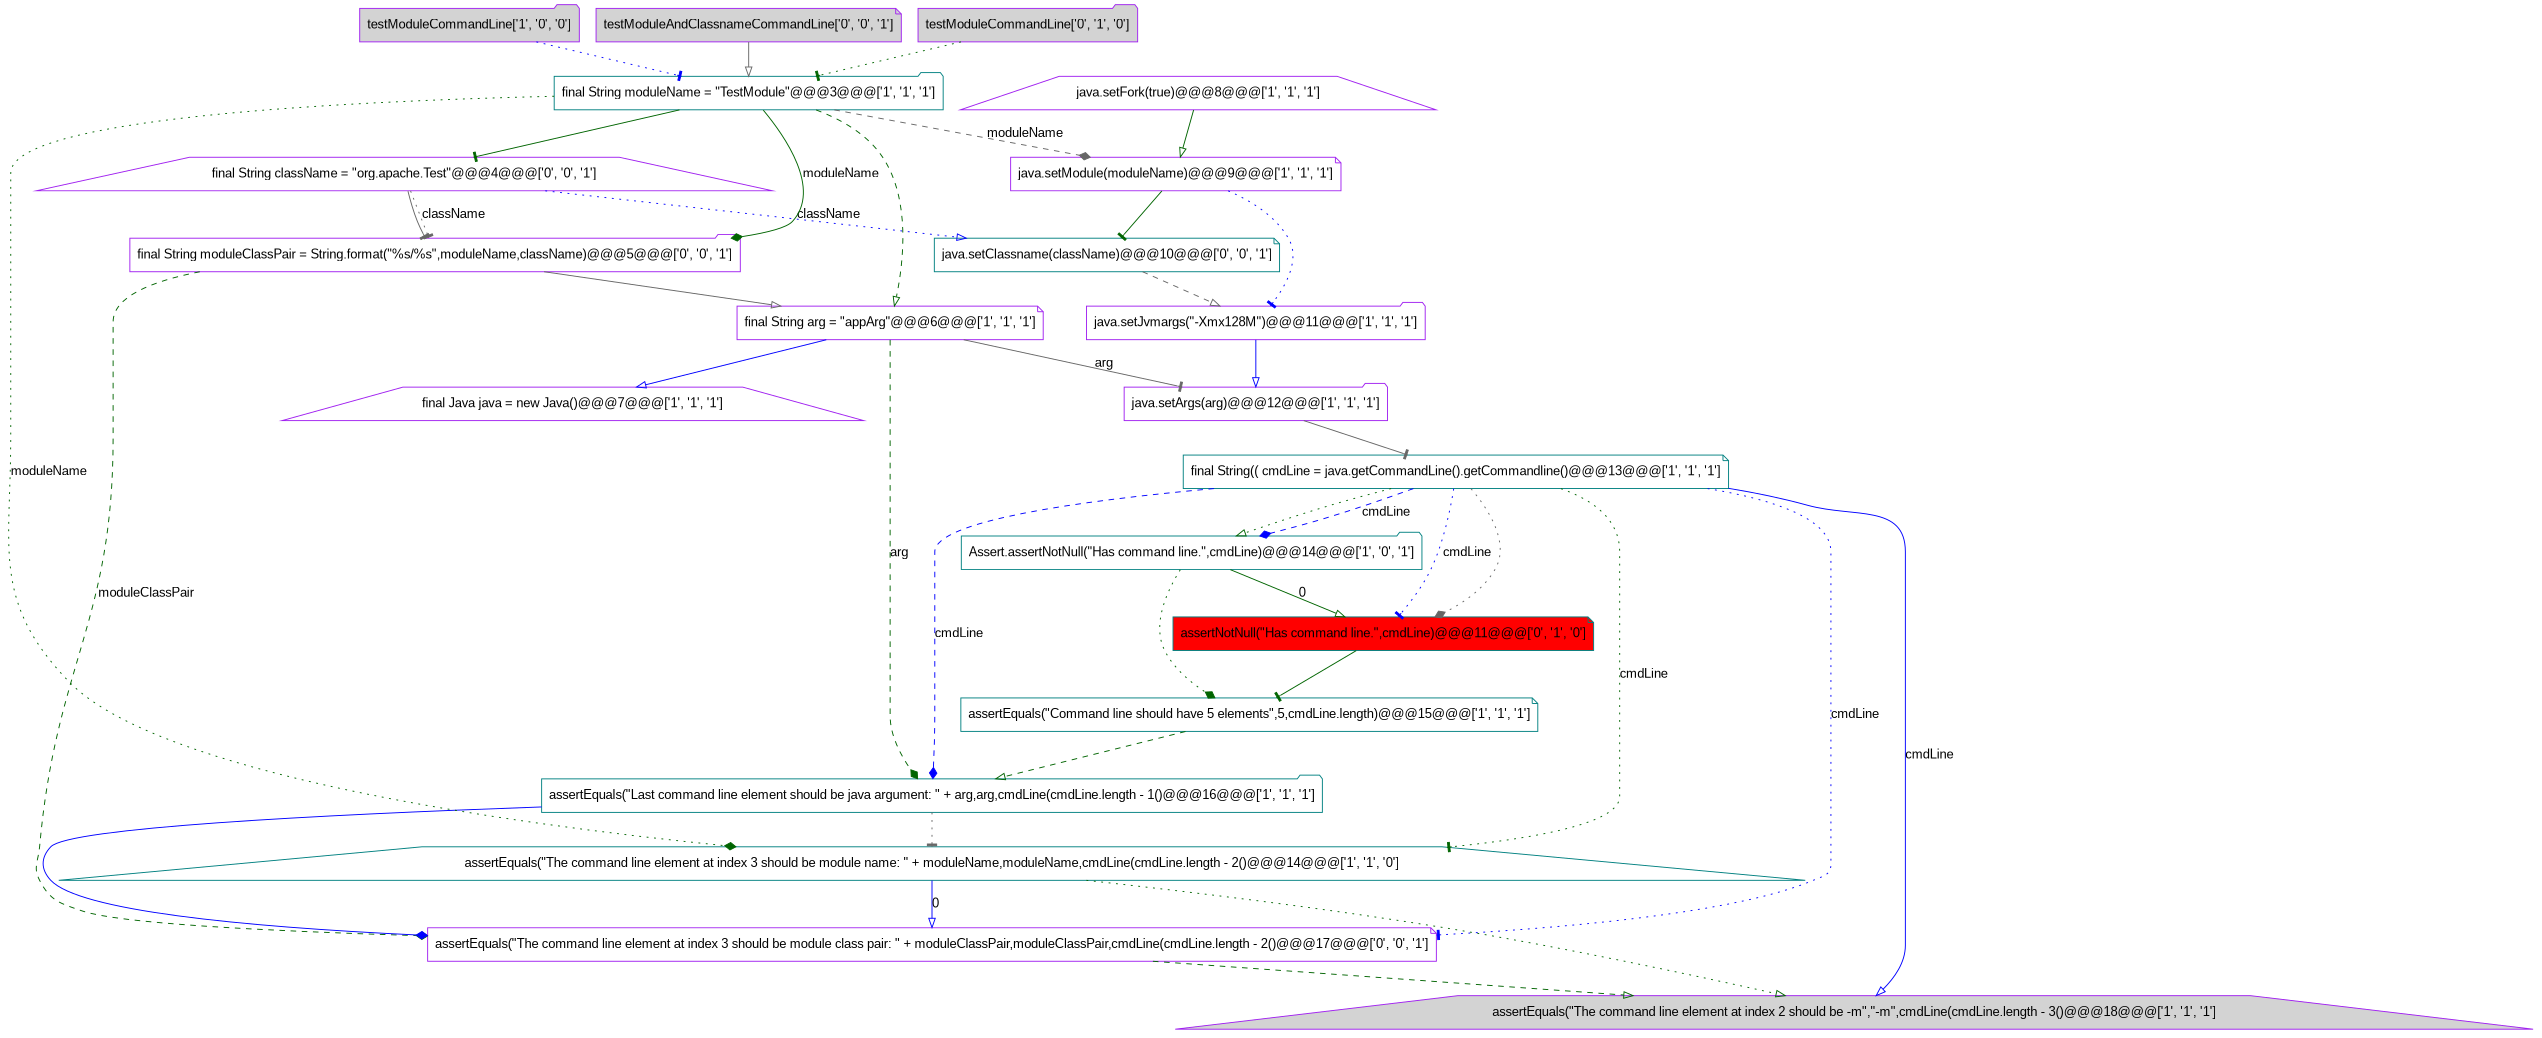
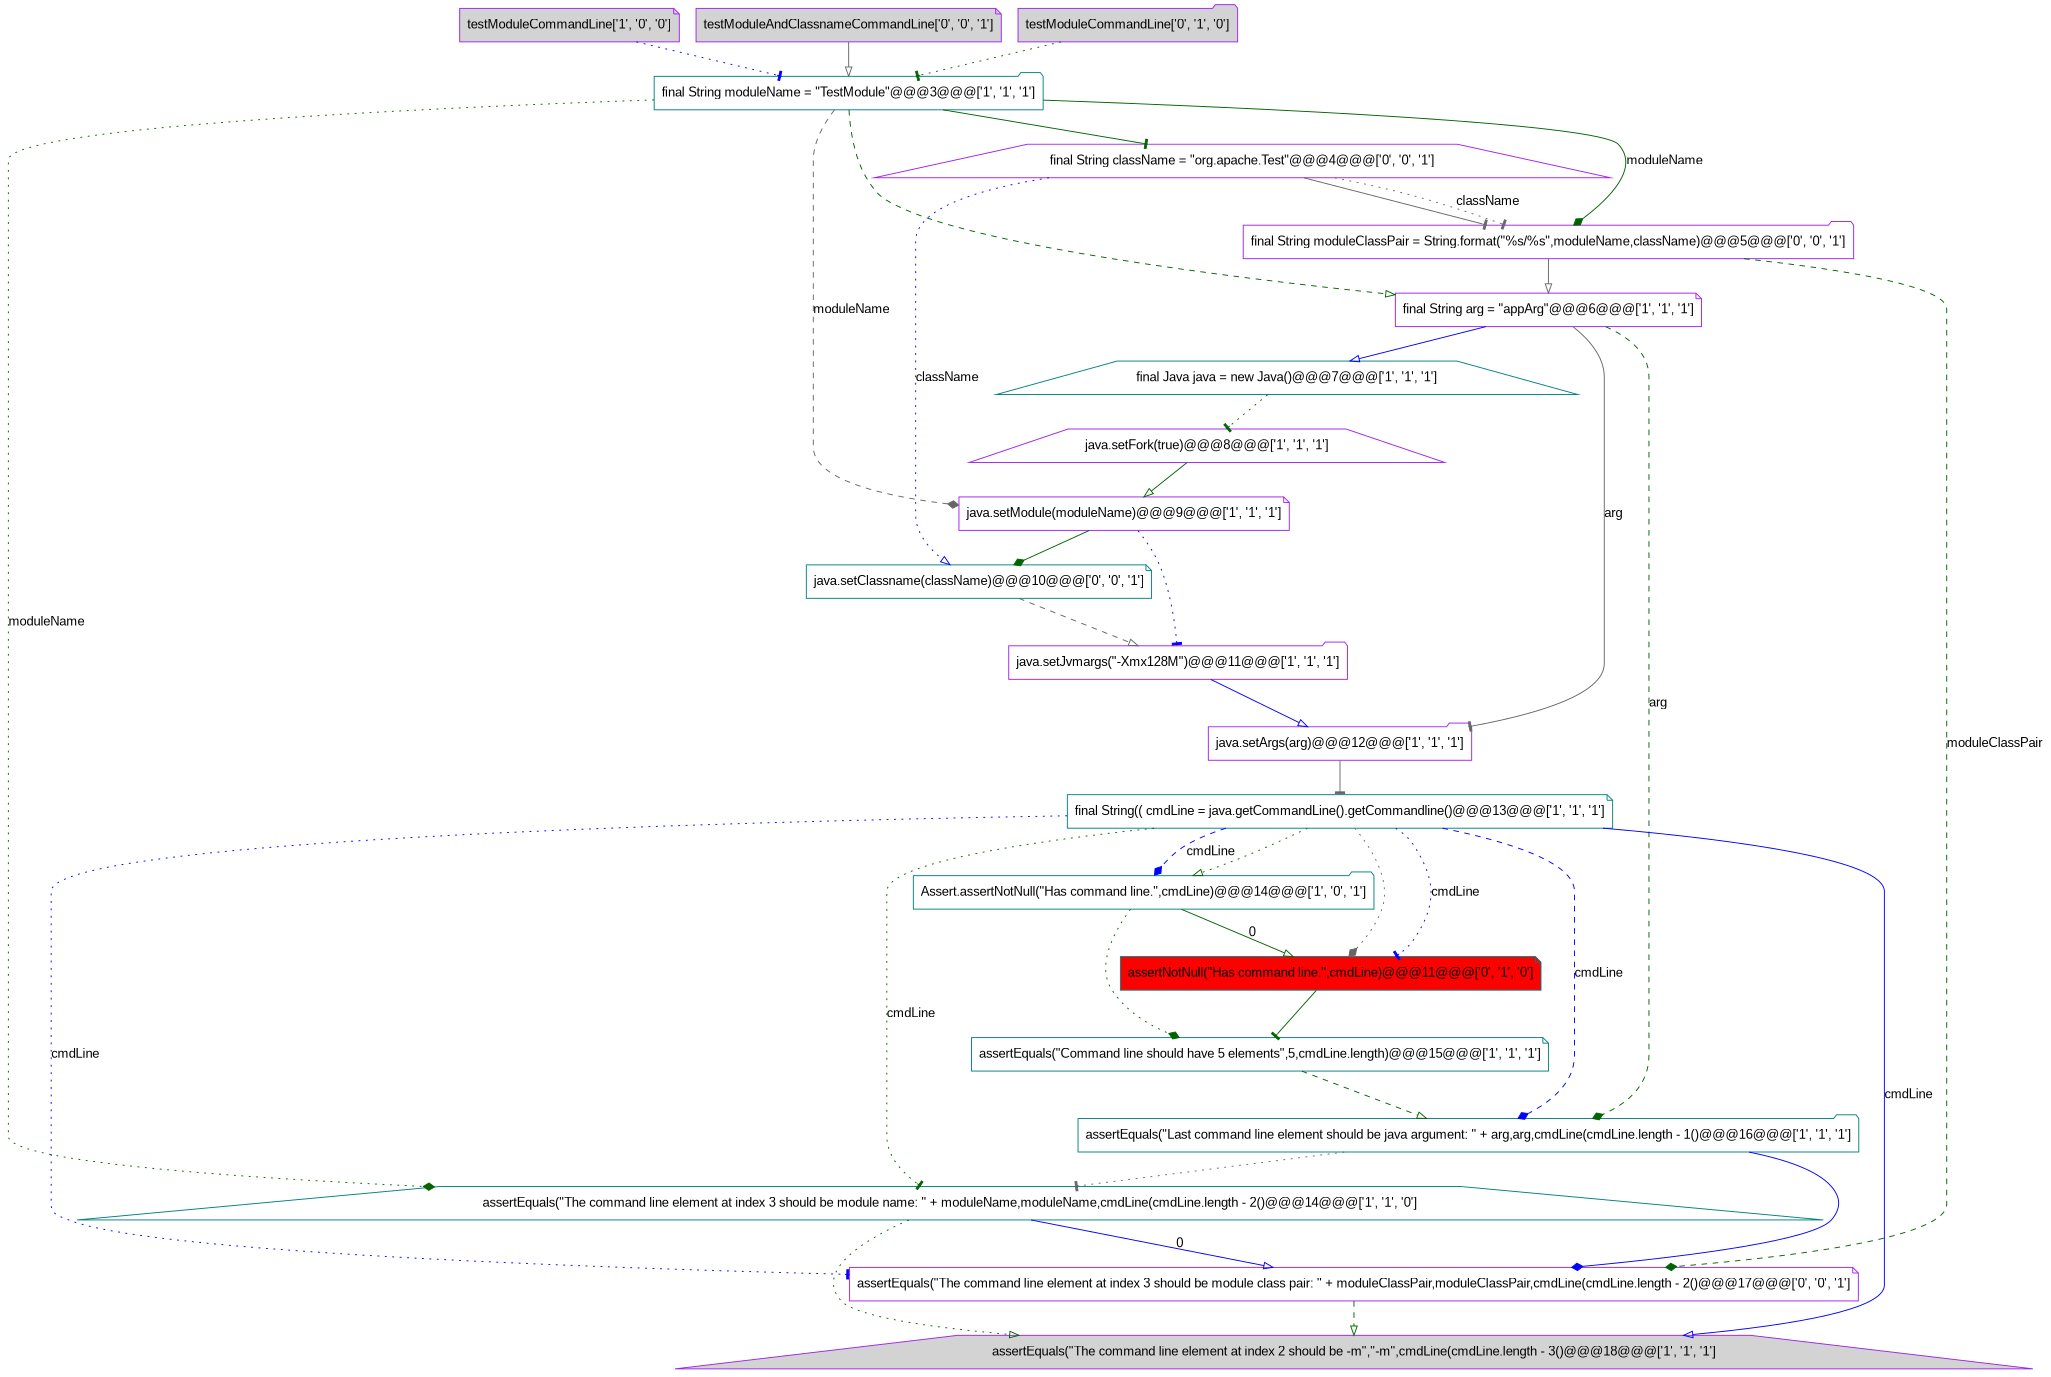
node "testModuleCommandLine['1', '0', '0']": shape folder -> note
edge "java.setModule(moduleName)@@@9@@@['1', '1', '1']" -> "java.setClassname(className)@@@10@@@['0', '0', '1']": arrowhead tee -> diamond
node "final Java java = new Java()@@@7@@@['1', '1', '1']": color purple -> teal
edge "final Java java = new Java()@@@7@@@['1', '1', '1']" -> "java.setFork(true)@@@8@@@['1', '1', '1']": added
